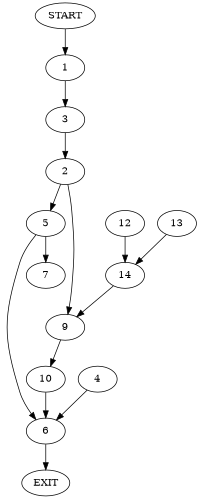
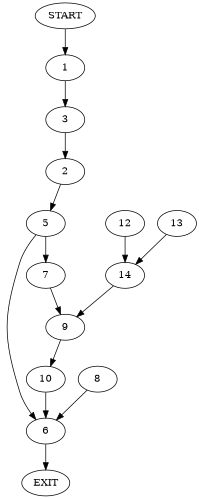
edge "2" -> "9": now "7" -> "9"
node "4": label "4" -> "8"
